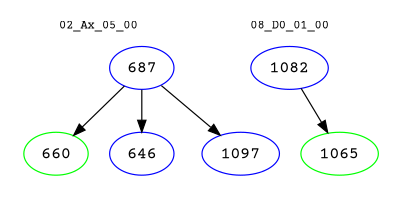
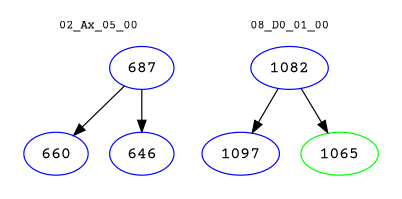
edge "687" -> "1097": now "1082" -> "1097"
node "660": color green -> blue
